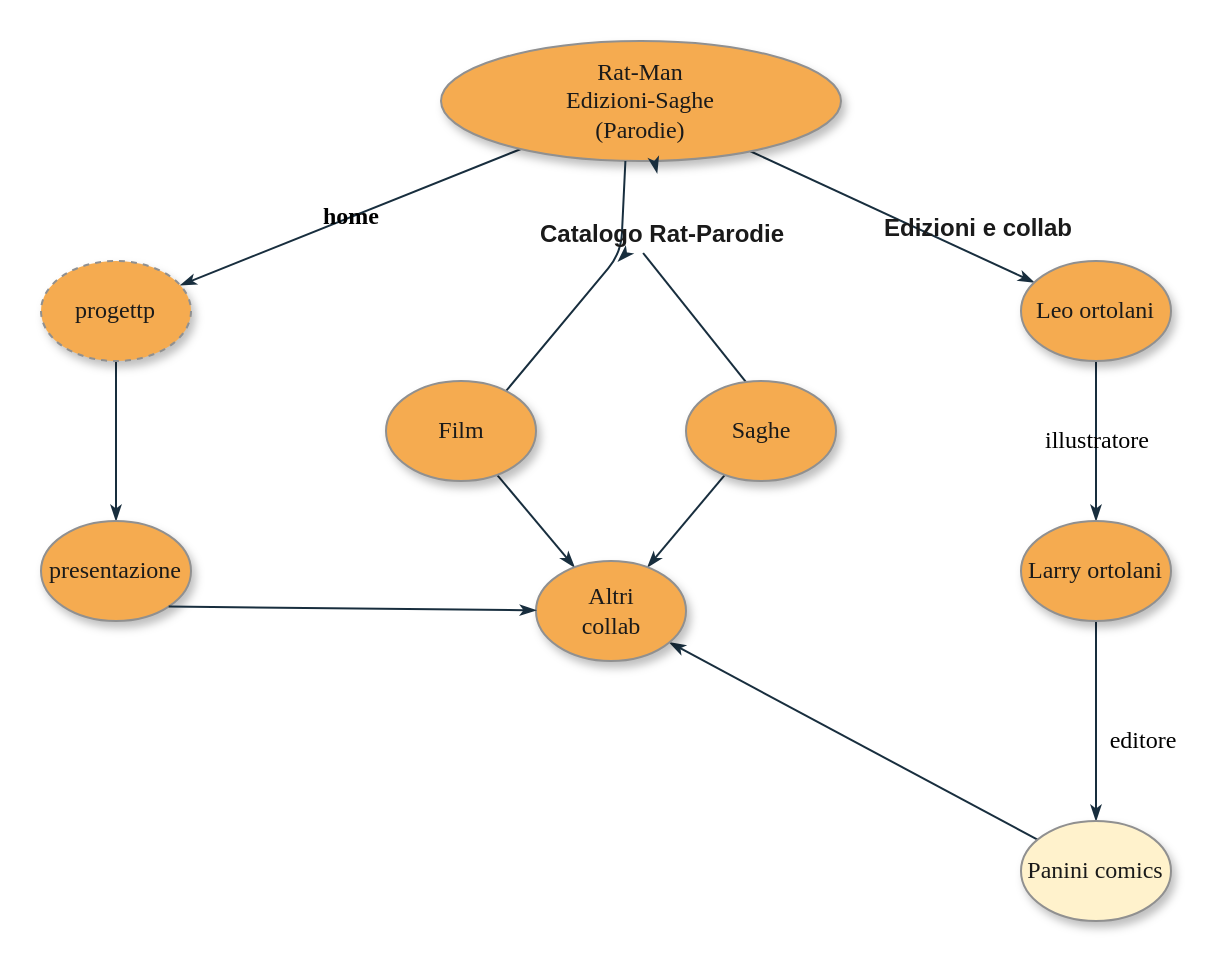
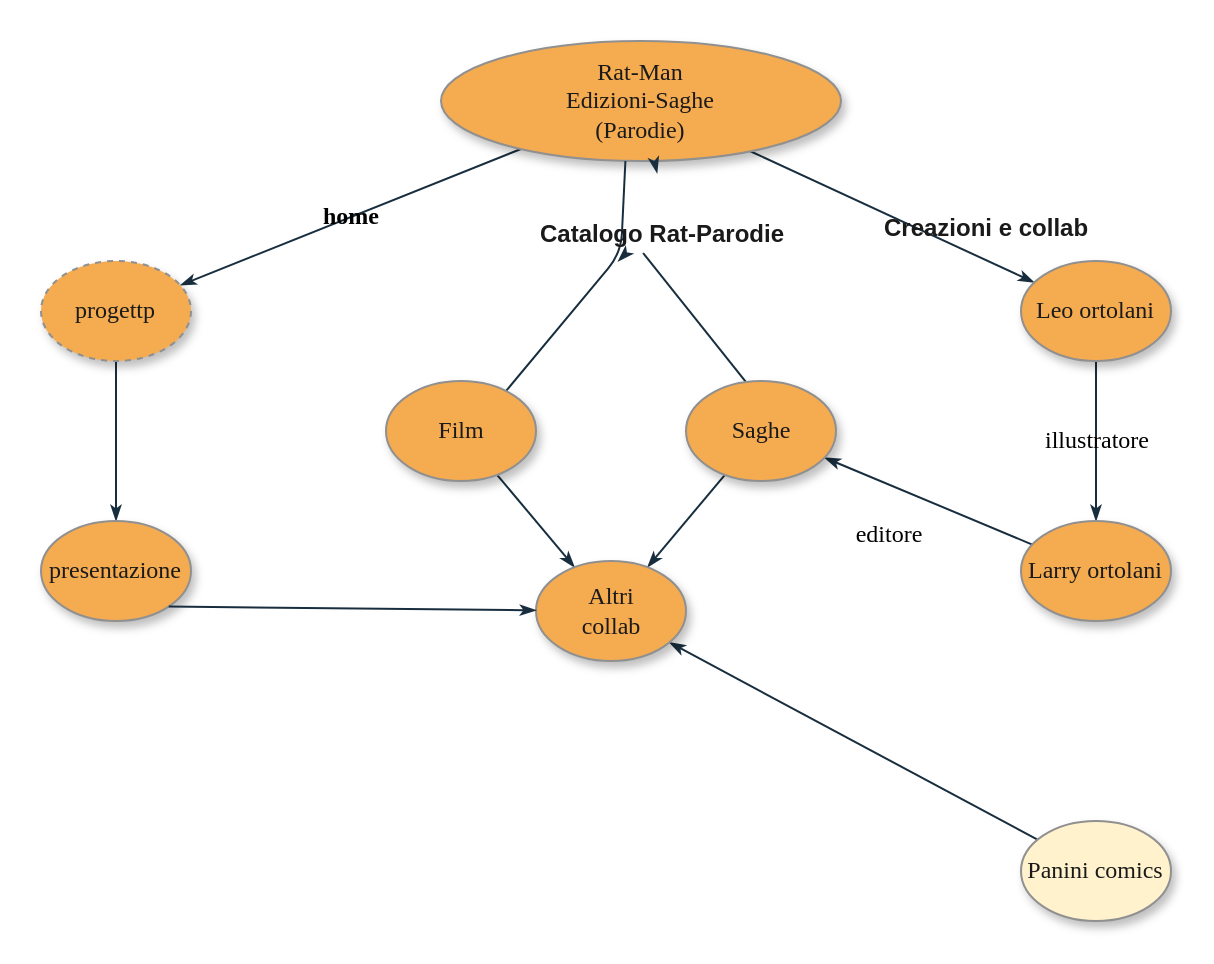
node "Edizioni e collab": label "Edizioni e collab" -> "Creazioni e collab"
edge "Larry ortolani" -> "Panini comics": now "Larry ortolani" -> "Saghe"
